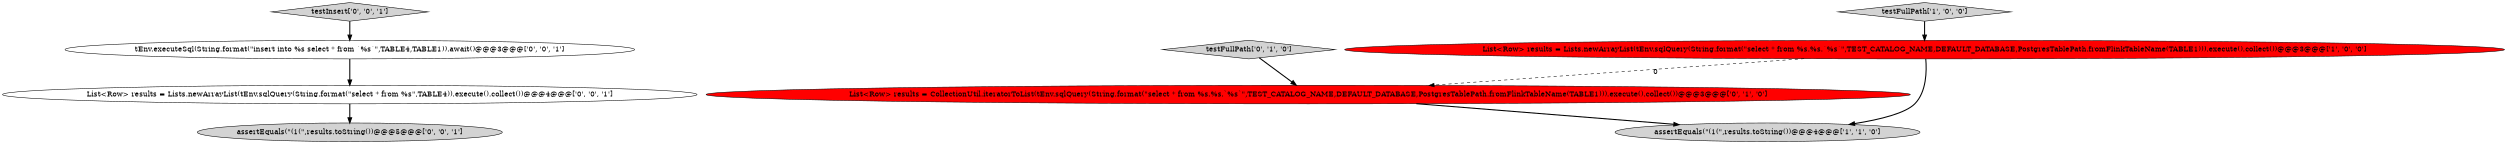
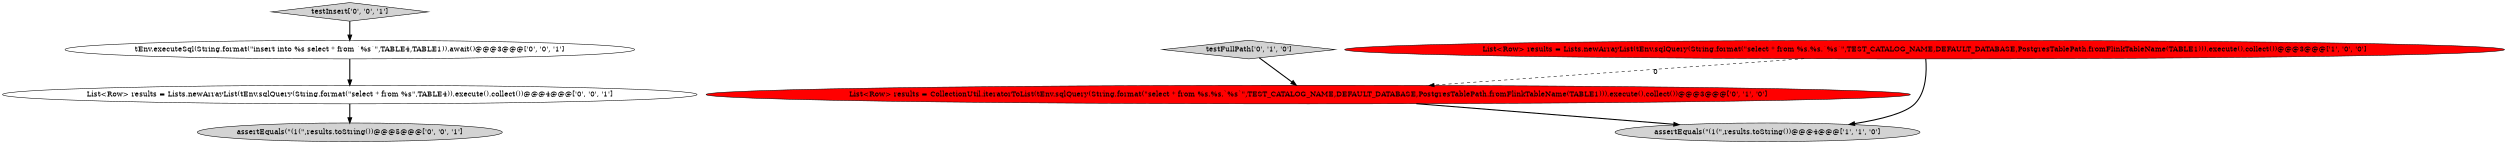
node "testFullPath['1', '0', '0']": removed
